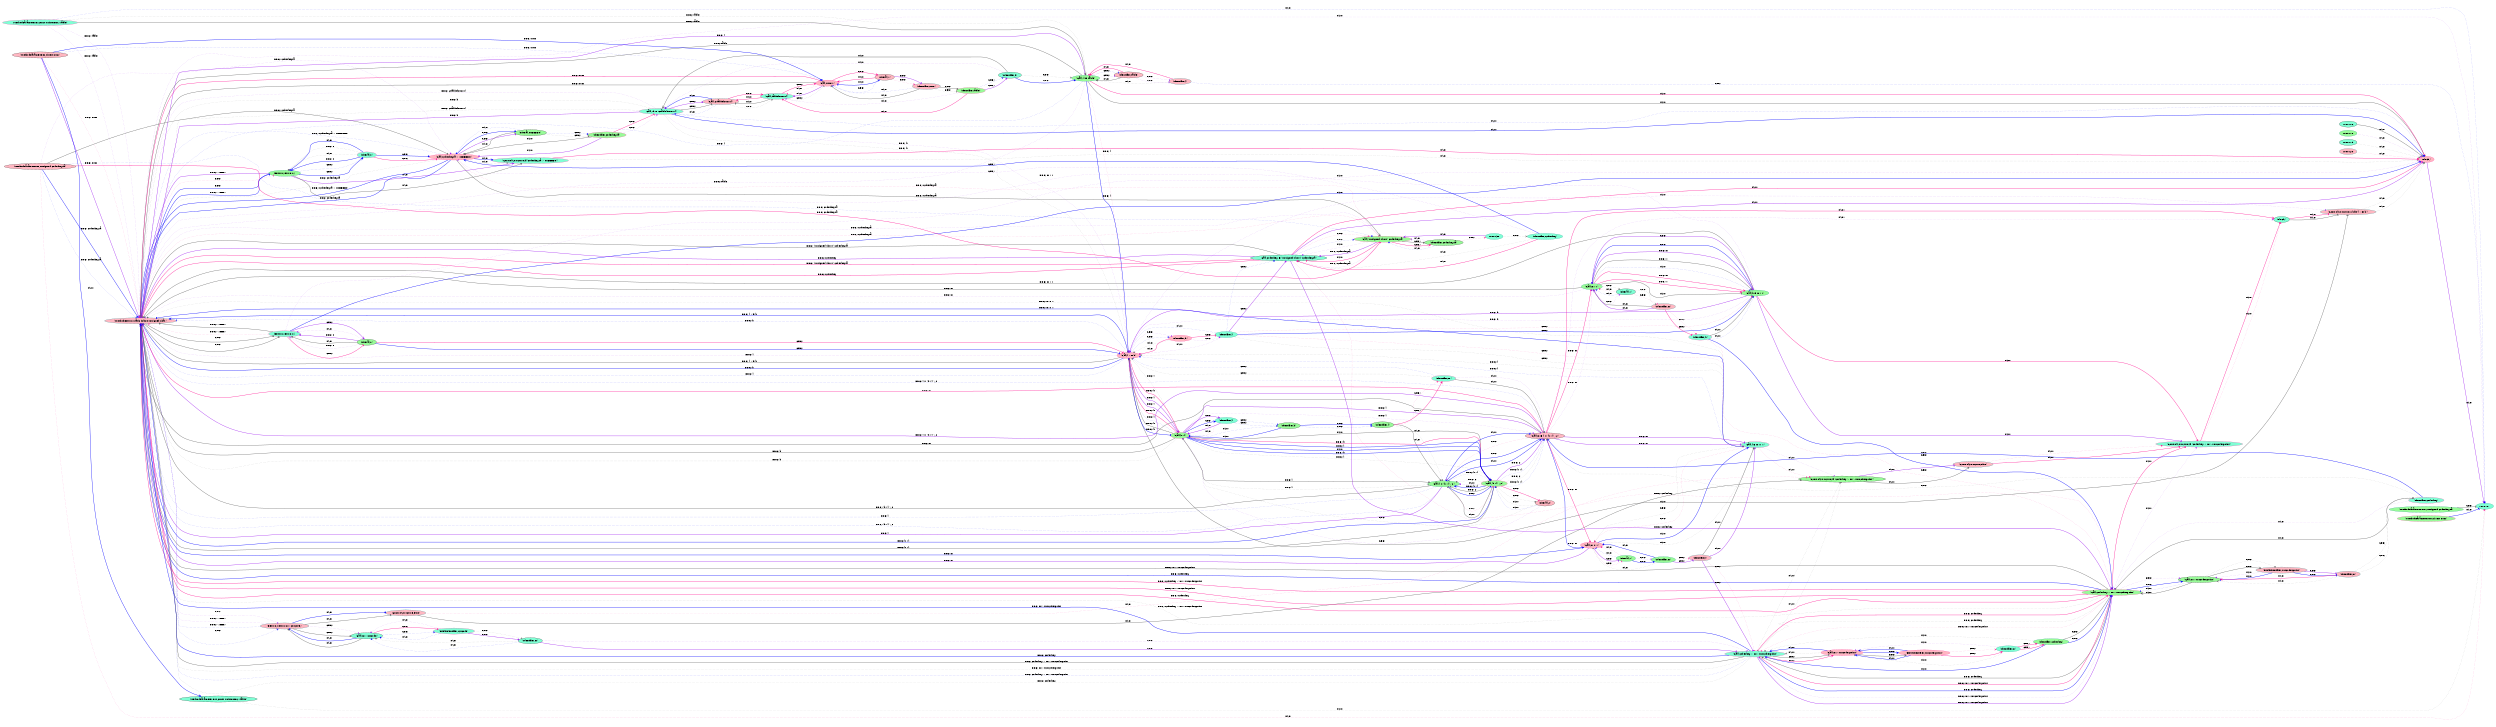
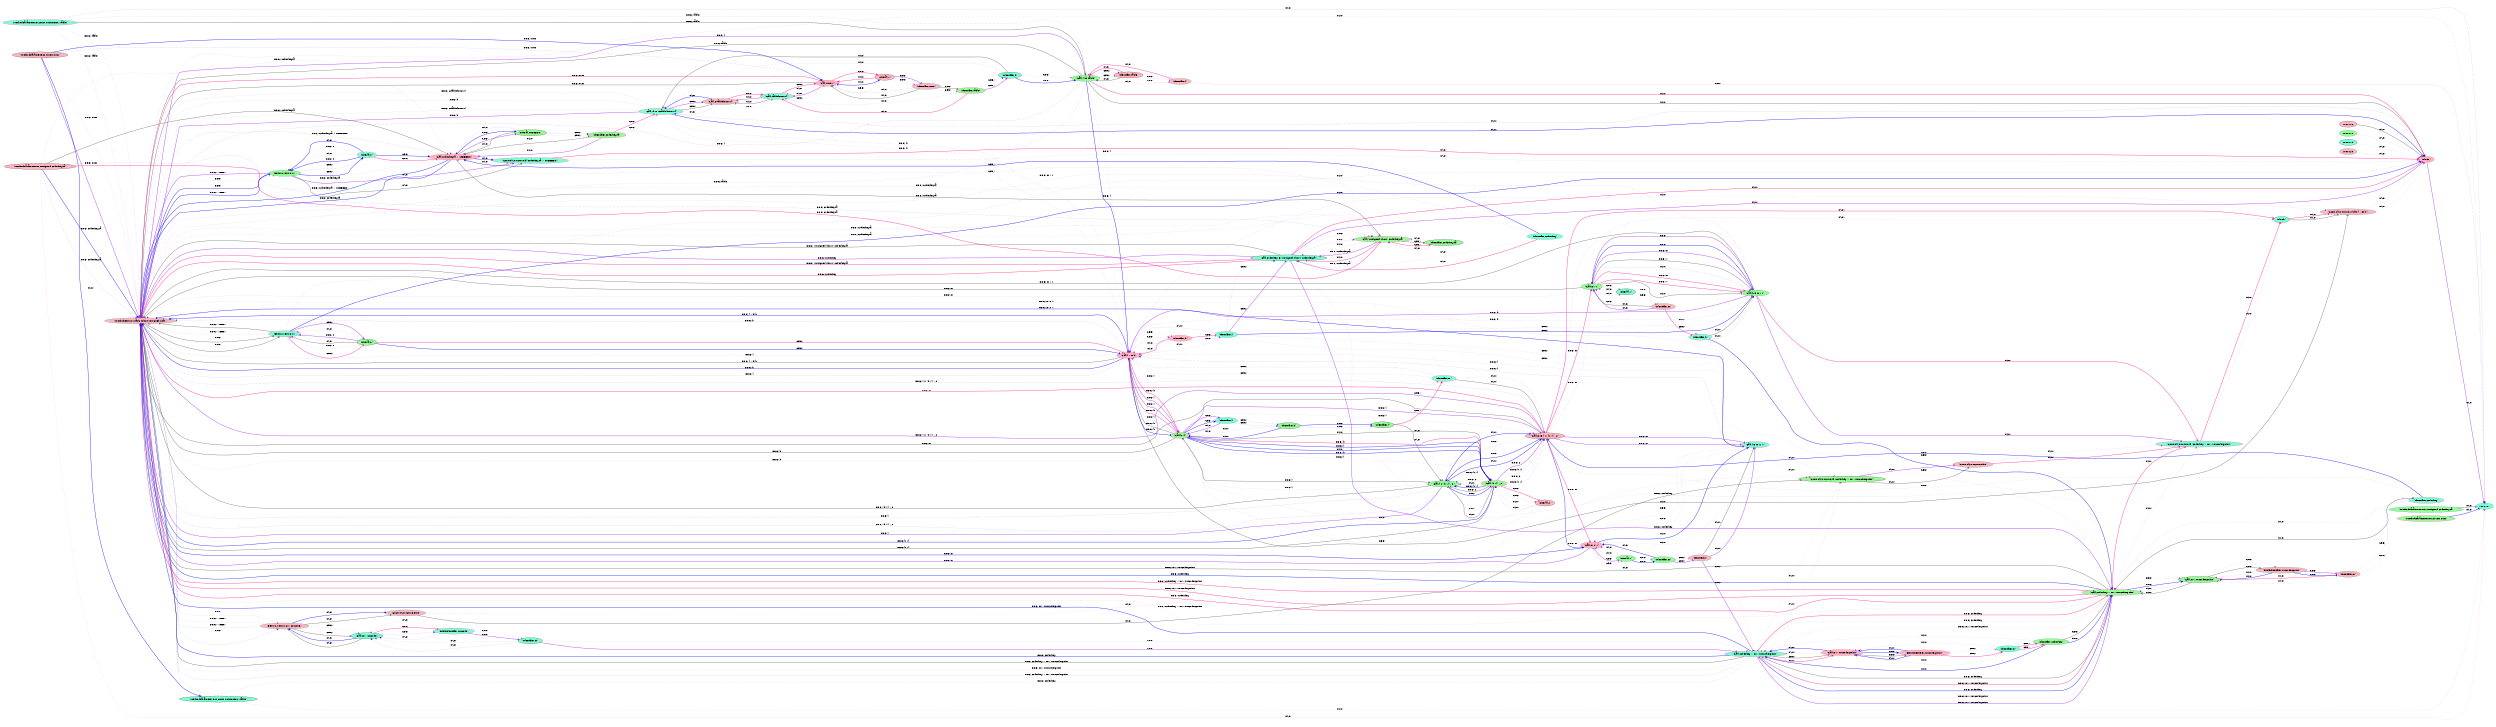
node "1000106": fillcolor aquamarine -> lightpink
node "1000130": removed
edge "(MethodParameterOut,unsigned code_key_a)" -> "1000101": label "CFG: " -> "AST: "
